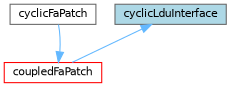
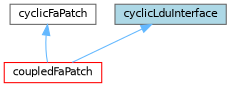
edge "cyclicFaPatch" -> "coupledFaPatch": reversed
